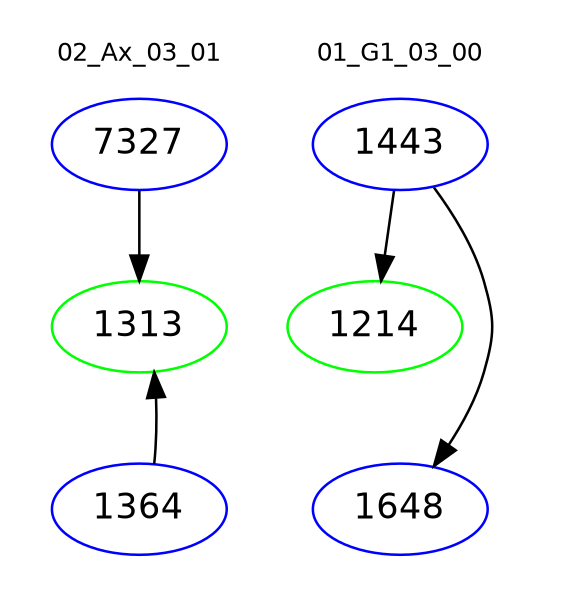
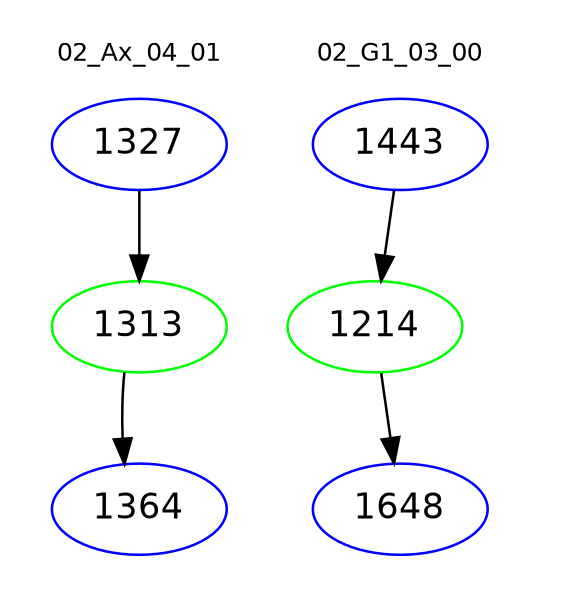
cluster "02_Ax_03_01": label "02_Ax_03_01" -> "02_Ax_04_01"
cluster "01_G1_03_00": label "01_G1_03_00" -> "02_G1_03_00"
node "7327": label "7327" -> "1327"
edge "1443" -> "1648": now "1214" -> "1648"
edge "1364" -> "1313": reversed
